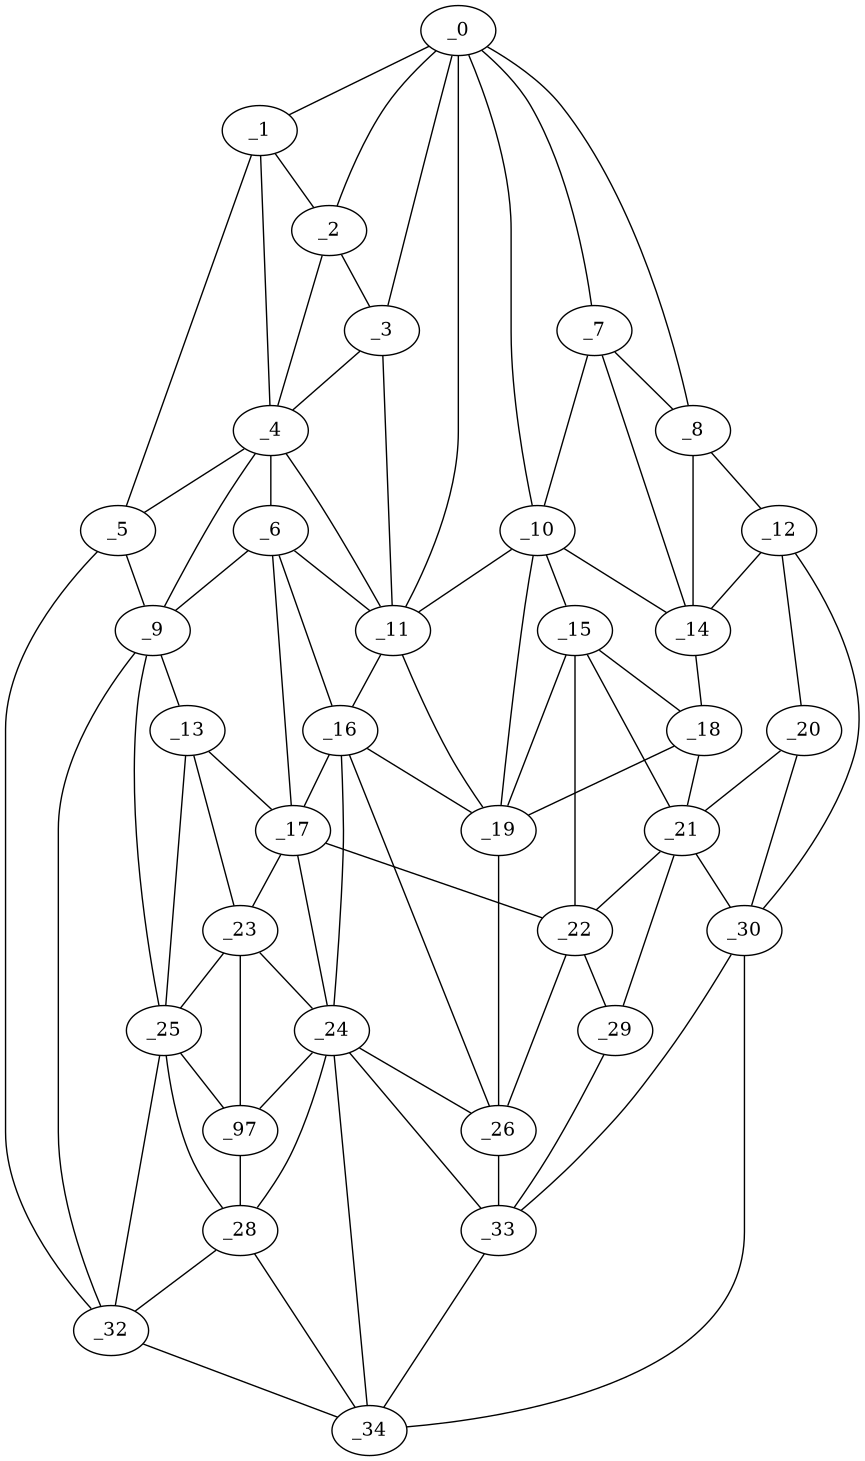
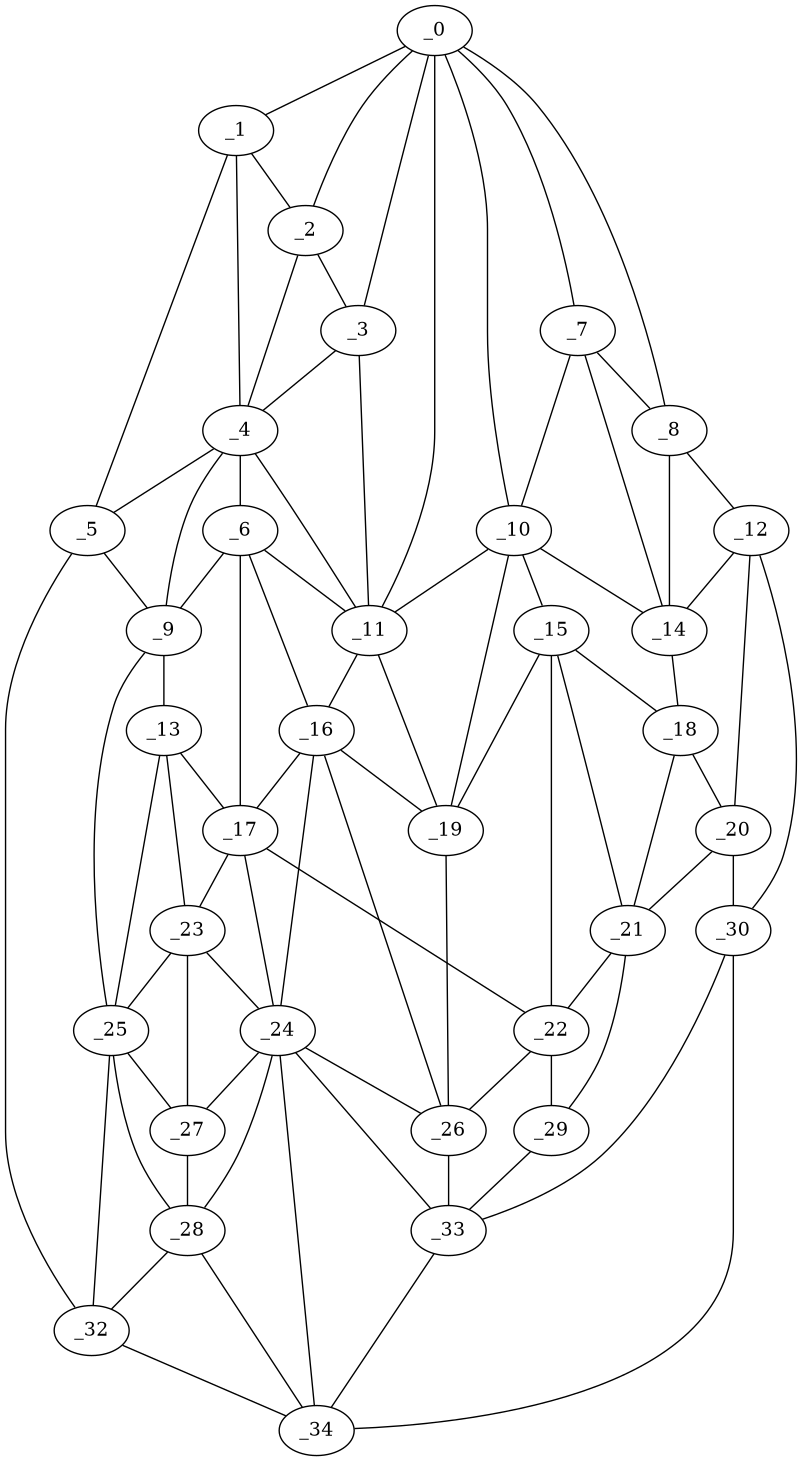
edge "_18" -- "_19": now "_18" -- "_20"
edge "_21" -- "_30": removed
edge "_9" -- "_32": removed
node "_97": label "_97" -> "_27"
